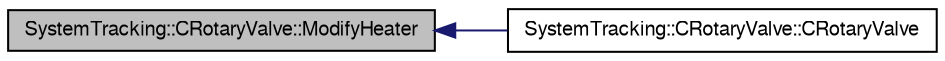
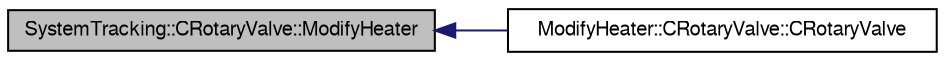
node "SystemTracking::CRotaryValve::CRotaryValve": label "SystemTracking::CRotaryValve::CRotaryValve" -> "ModifyHeater::CRotaryValve::CRotaryValve"
